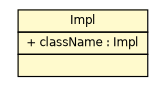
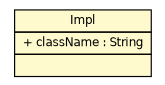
node "Impl": text "+ className : Impl" -> "+ className : String"
